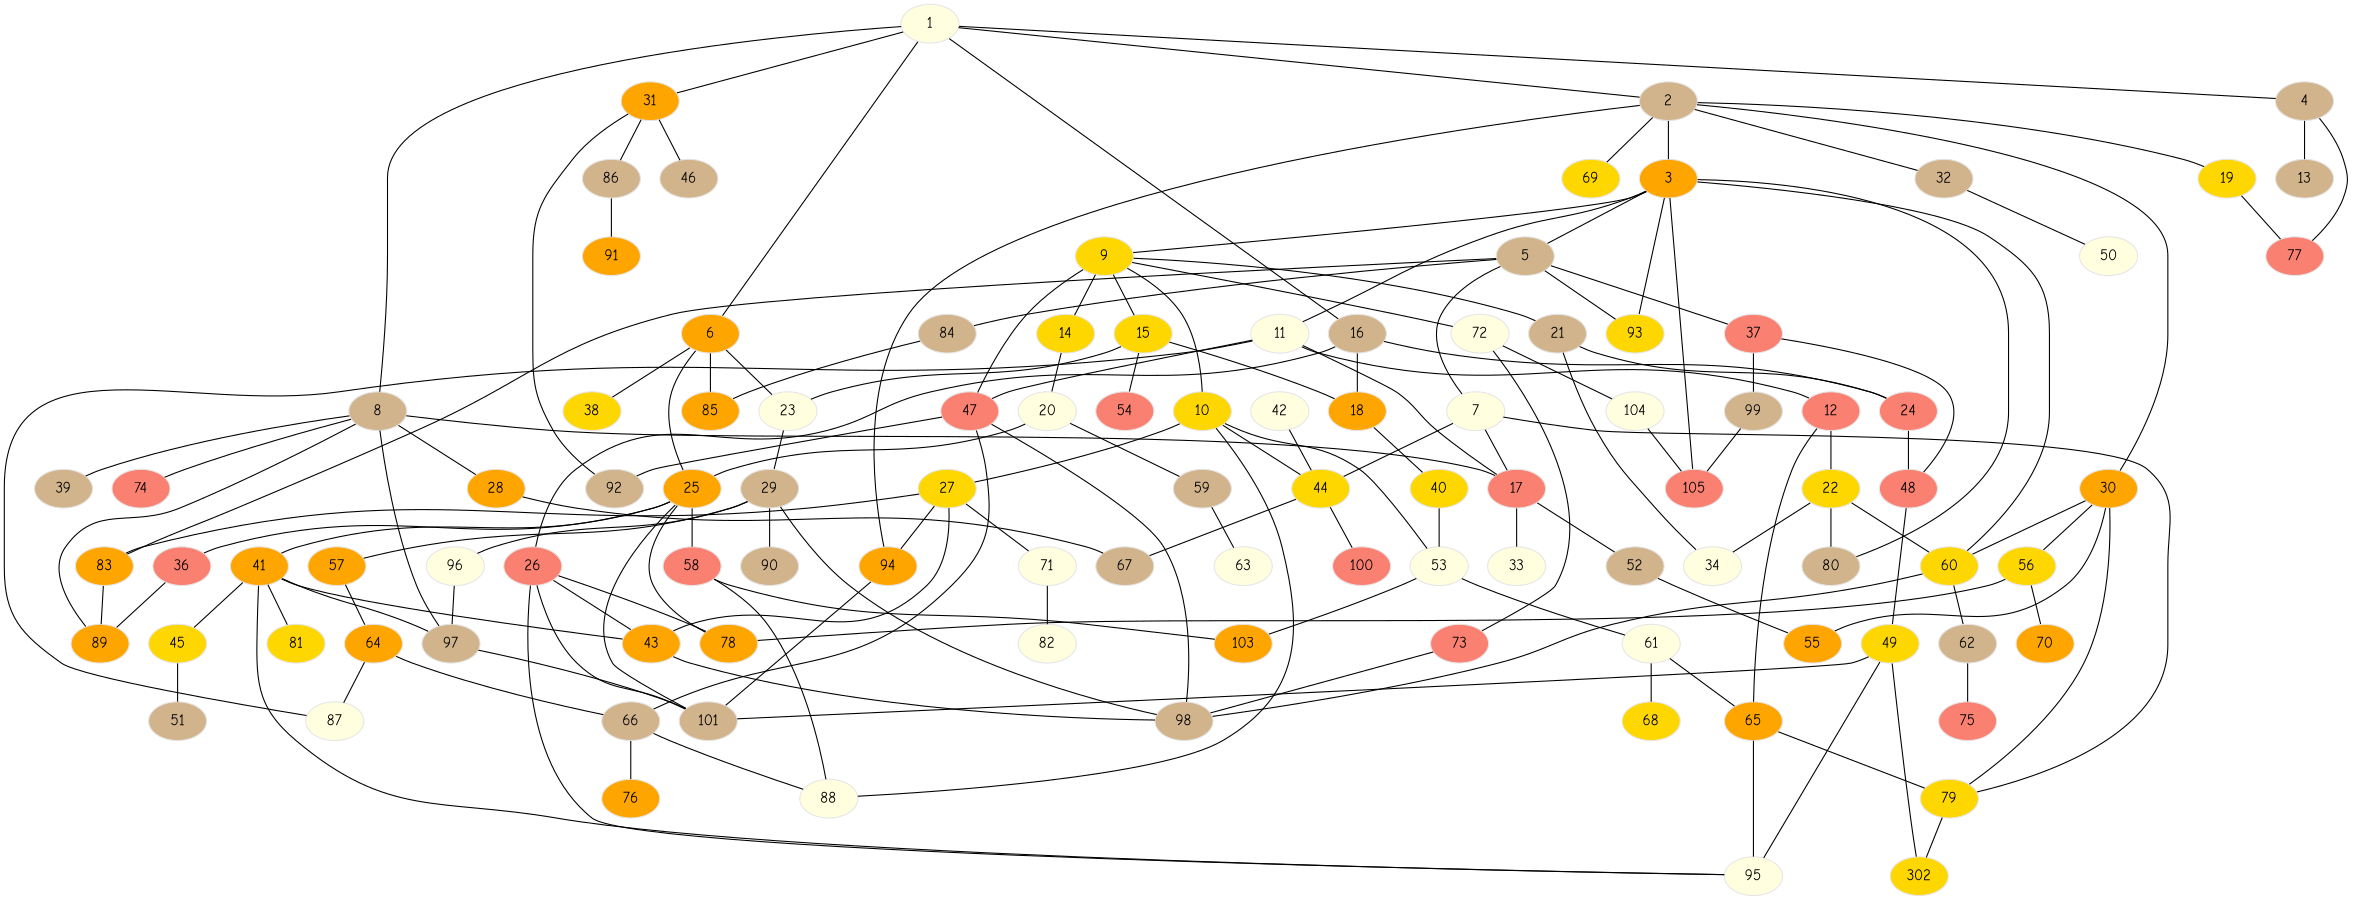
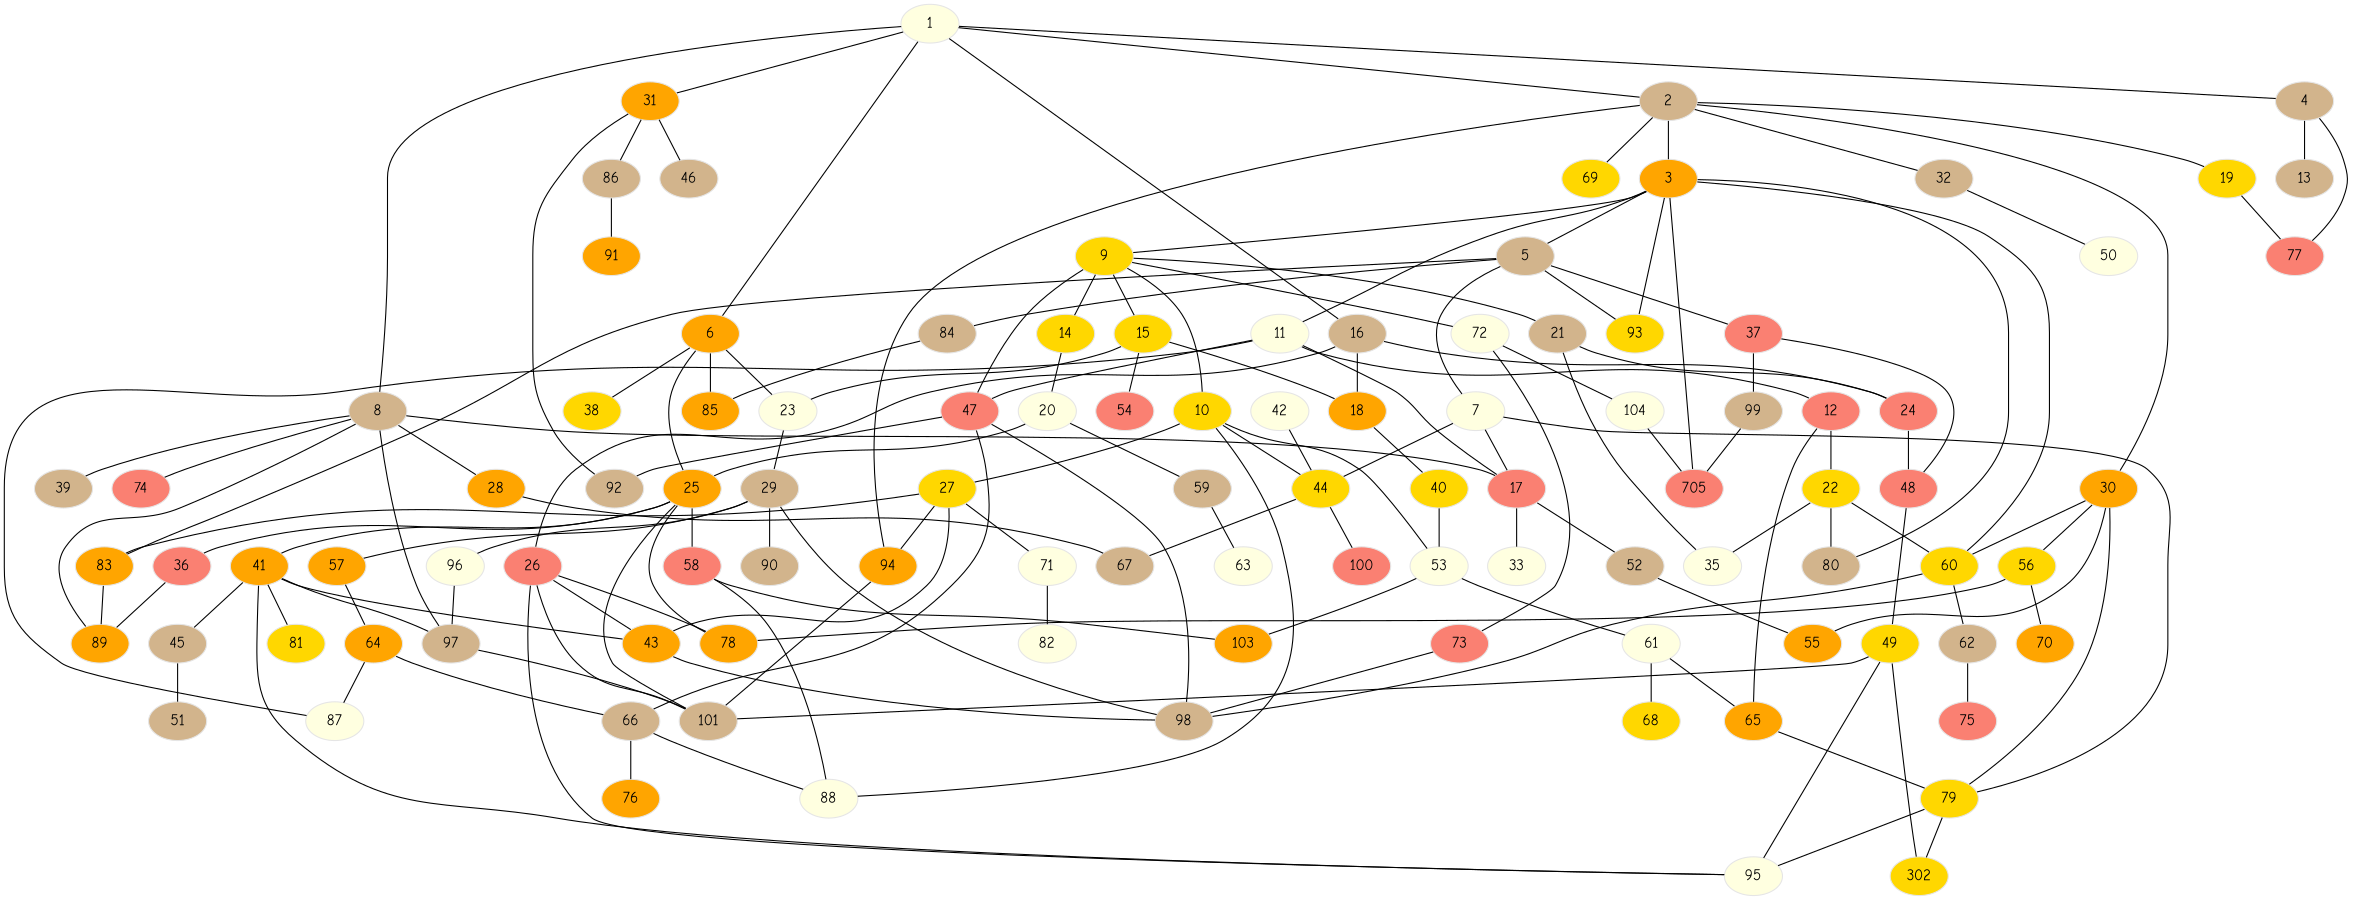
node "105": label "105" -> "705"
node "34": label "34" -> "35"
node "45": fillcolor gold -> tan
edge "65" -- "95": now "79" -- "95"
